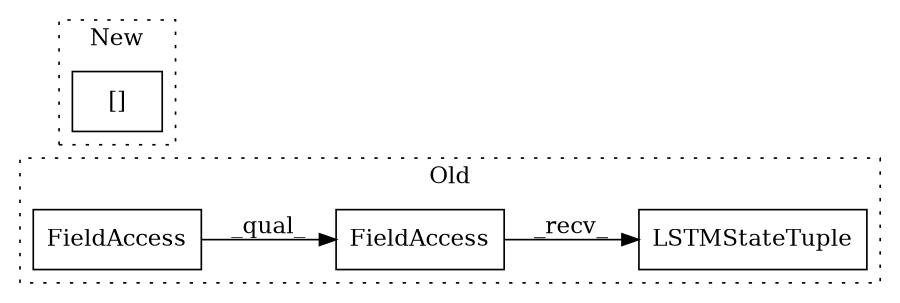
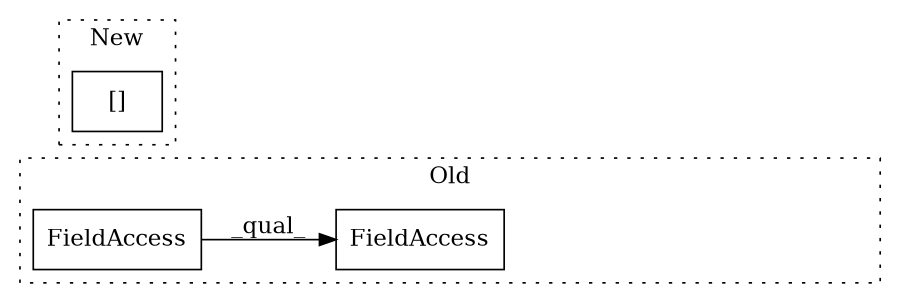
node "LSTMStateTuple": removed
